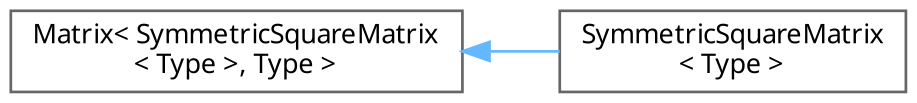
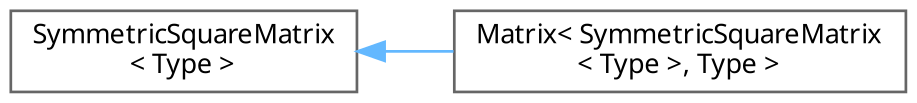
edge "SymmetricSquareMatrix < Type >" -> "Matrix< SymmetricSquareMatrix < Type >, Type >": reversed
